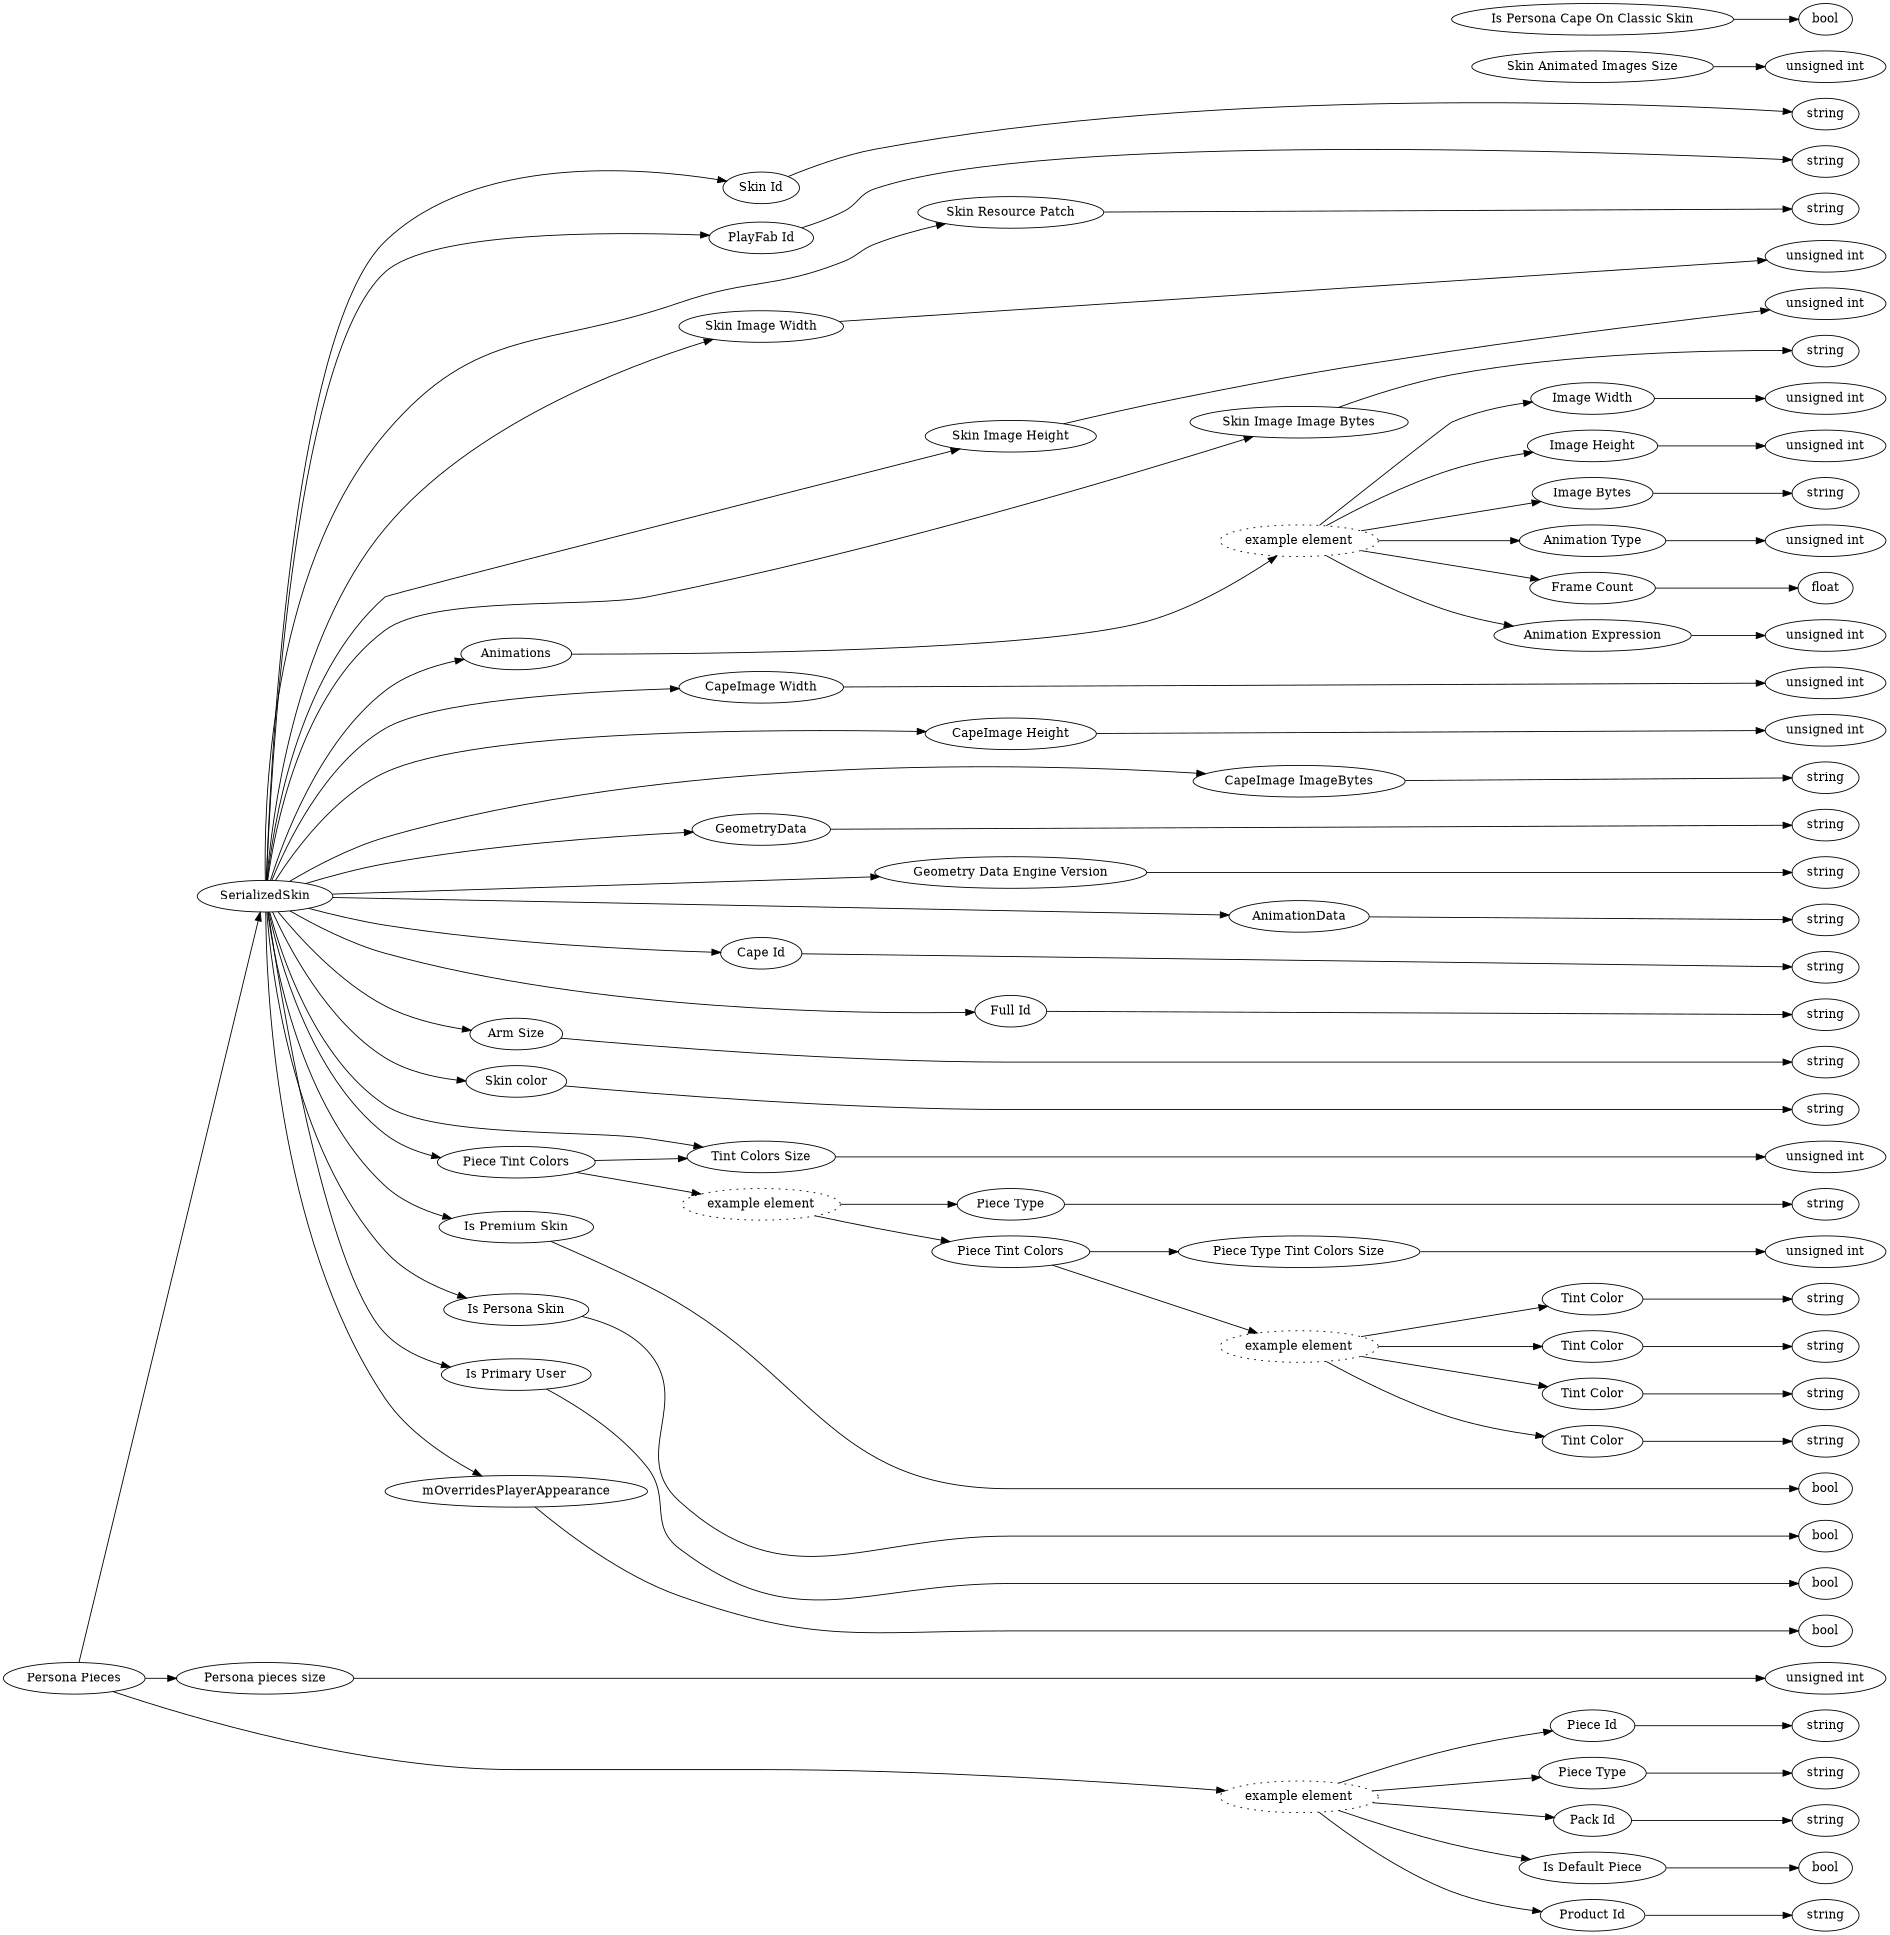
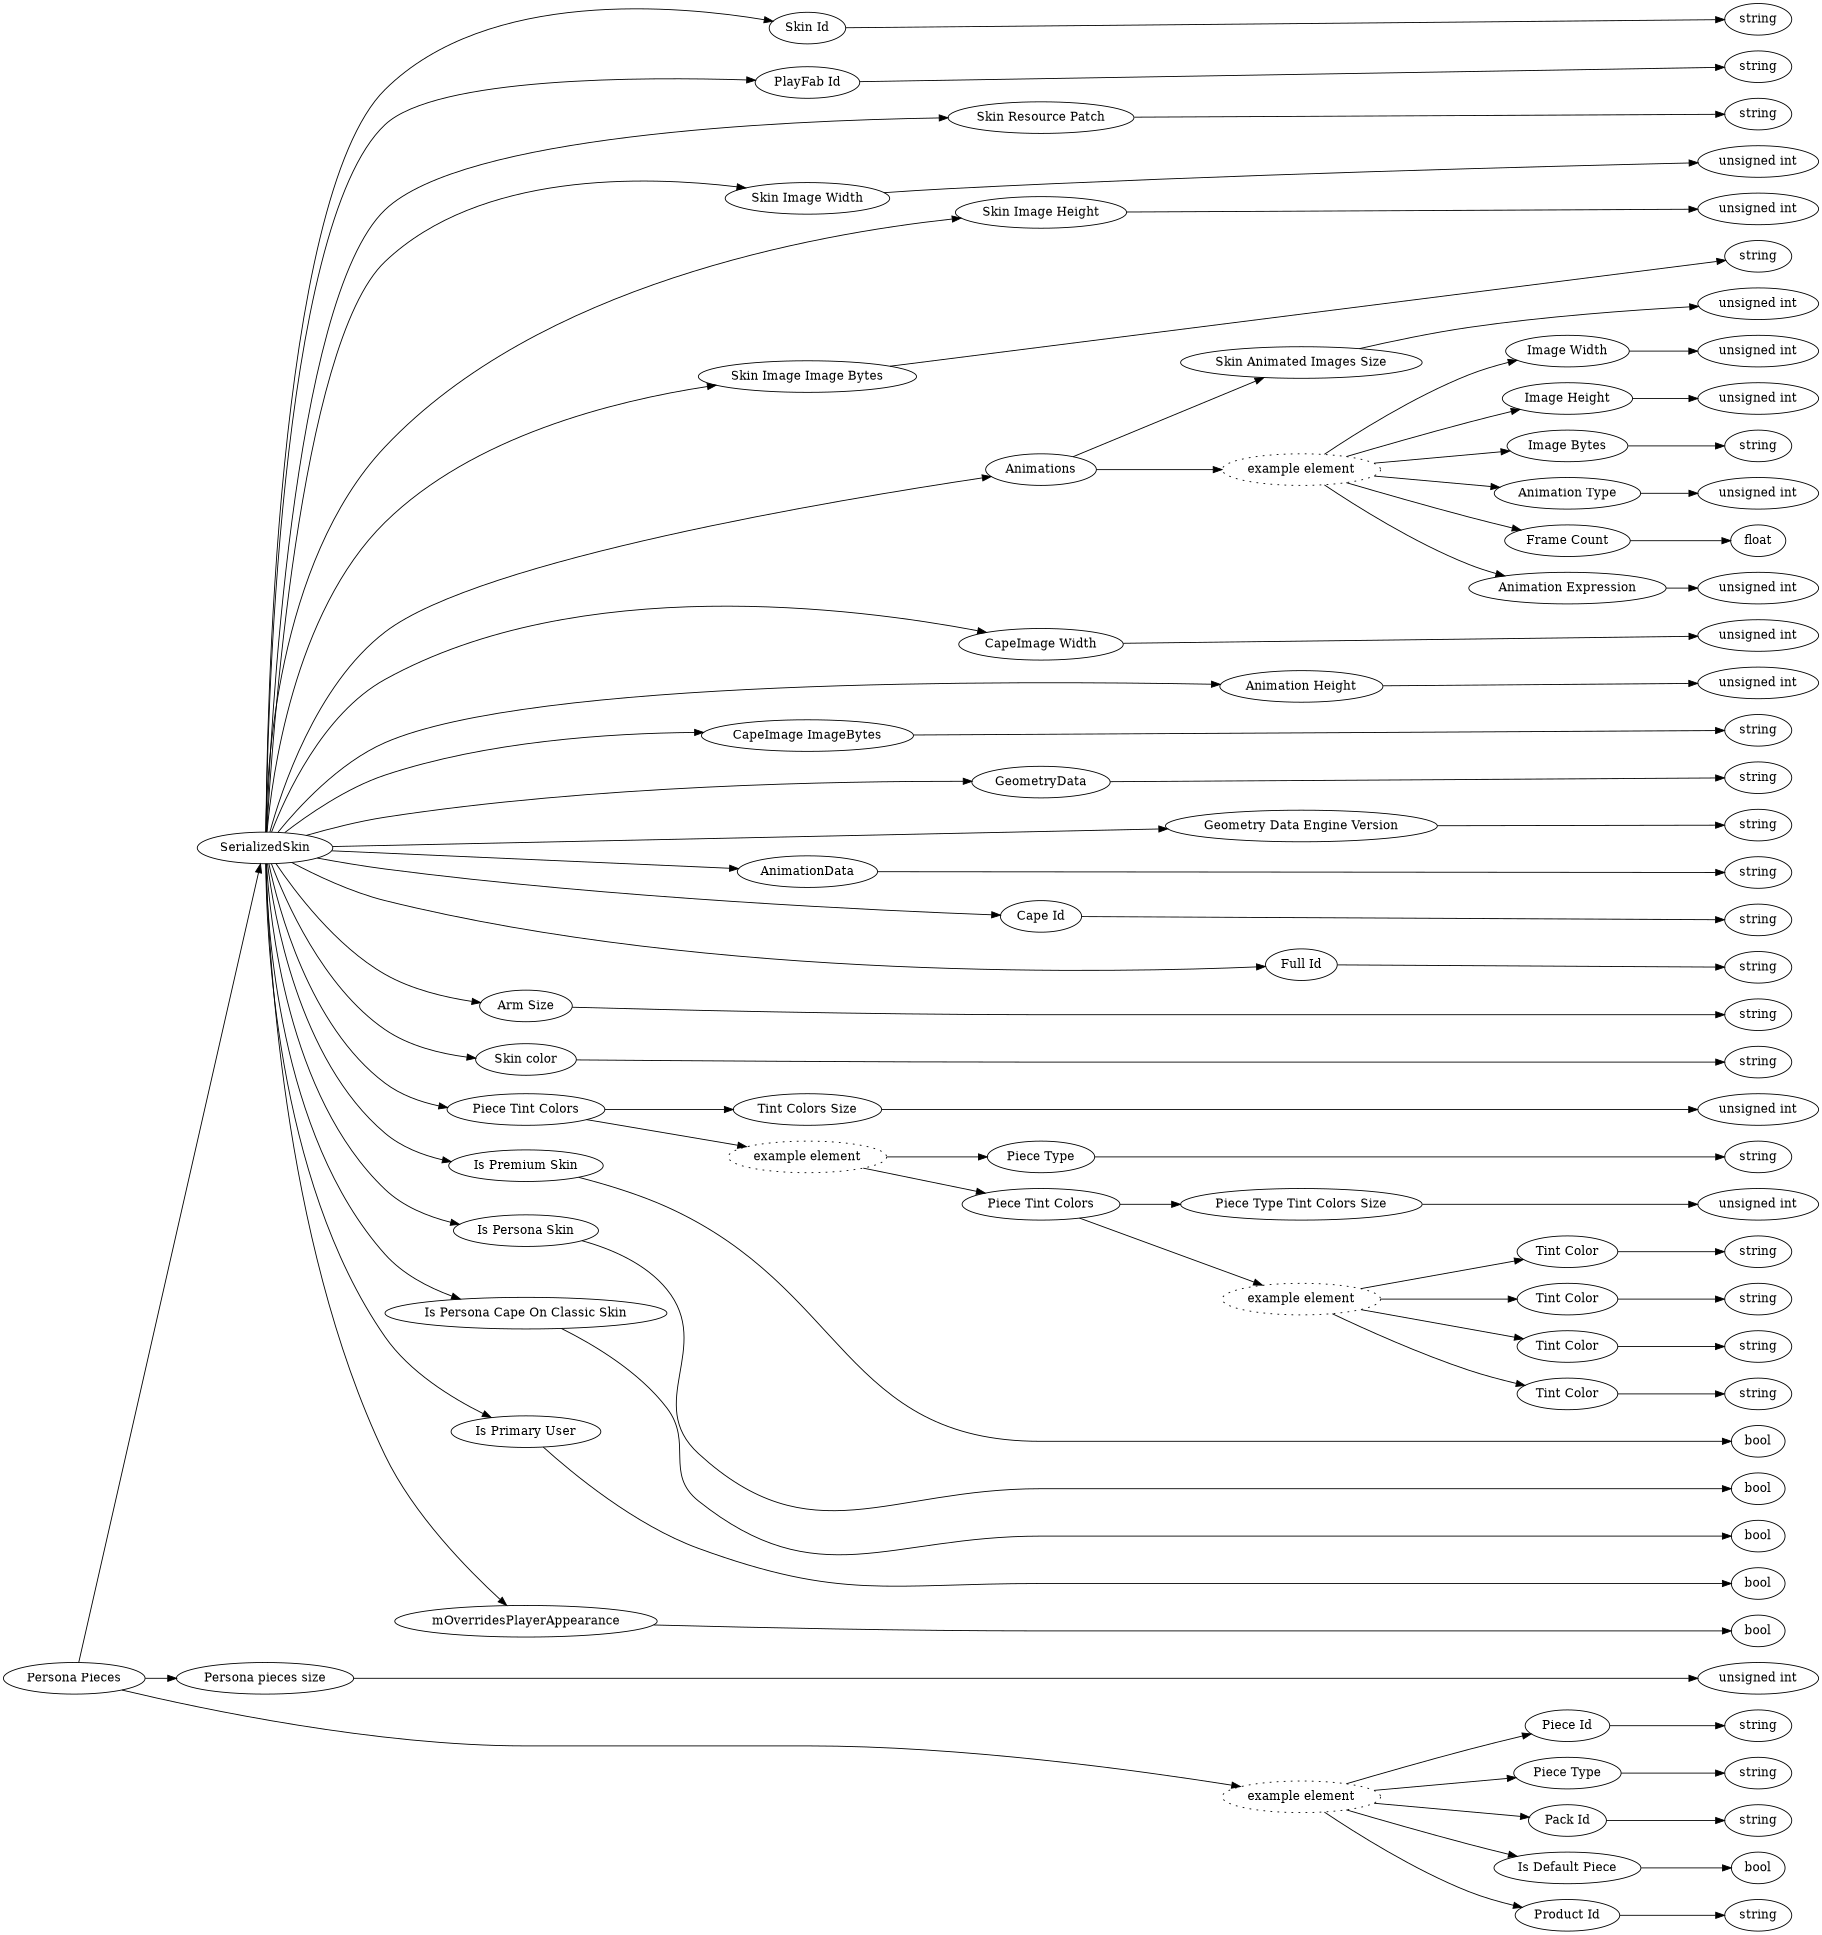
edge "Animations" -> "Skin Animated Images Size": added
node "CapeImage Height": label "CapeImage Height" -> "Animation Height"
edge "SerializedSkin" -> "Tint Colors Size": now "SerializedSkin" -> "Is Persona Cape On Classic Skin"
